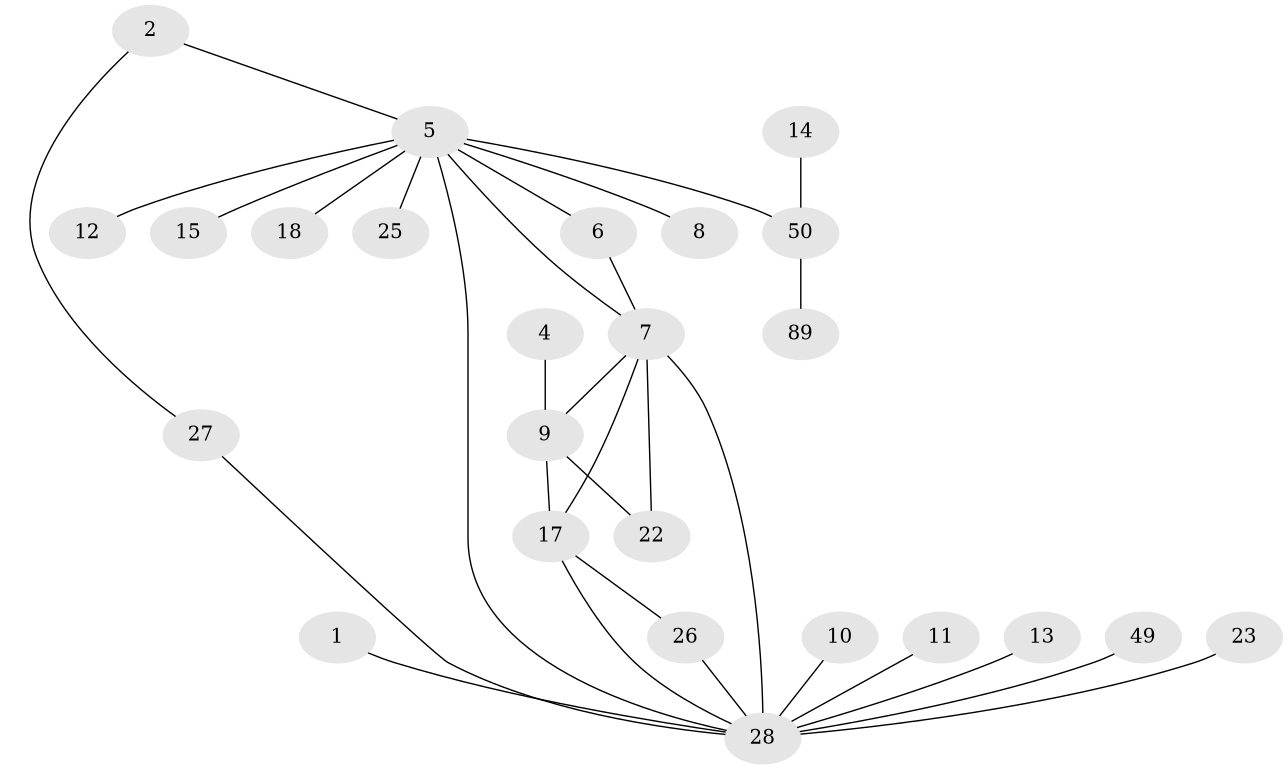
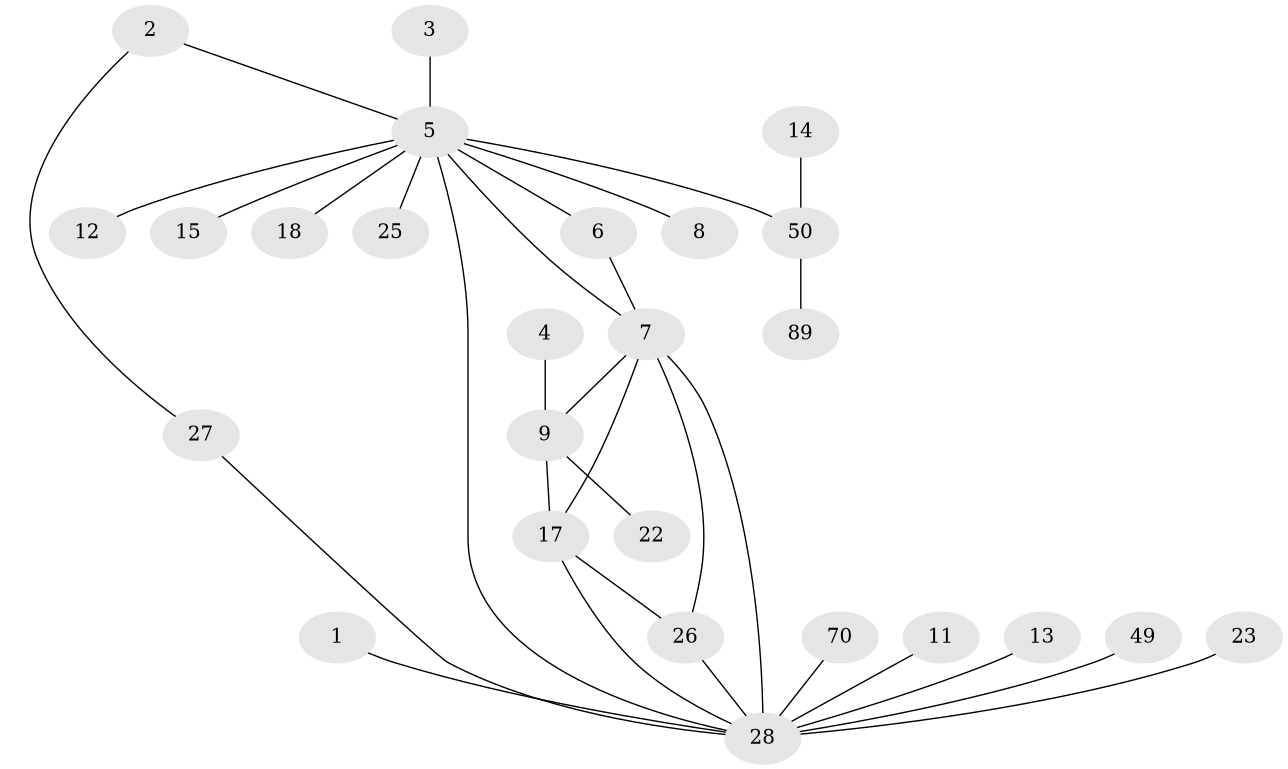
node "3": added
edge "7" -- "22": now "7" -- "26"
node "10": label "10" -> "70"
